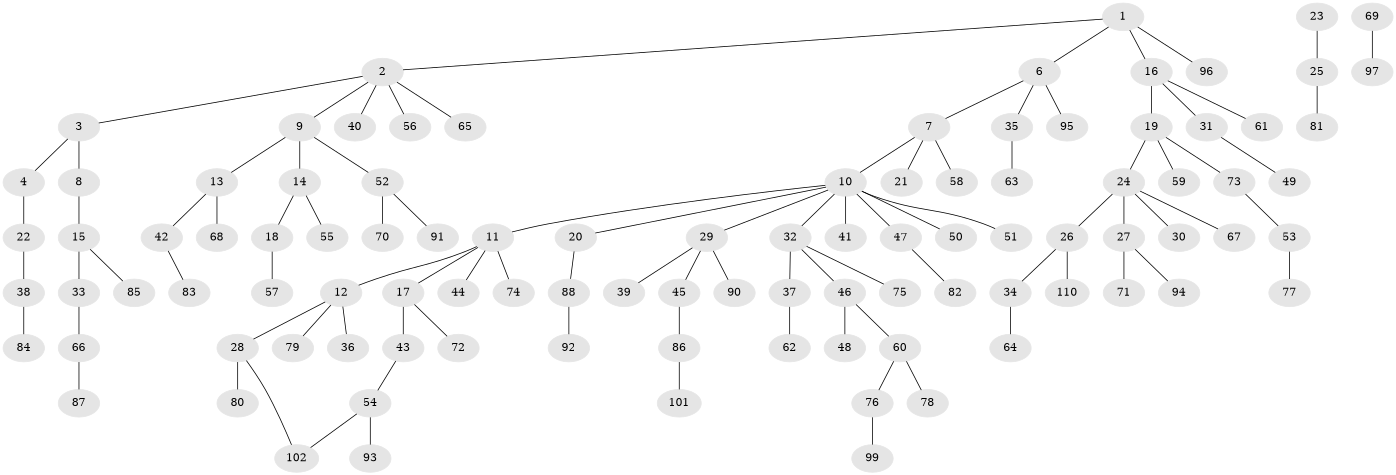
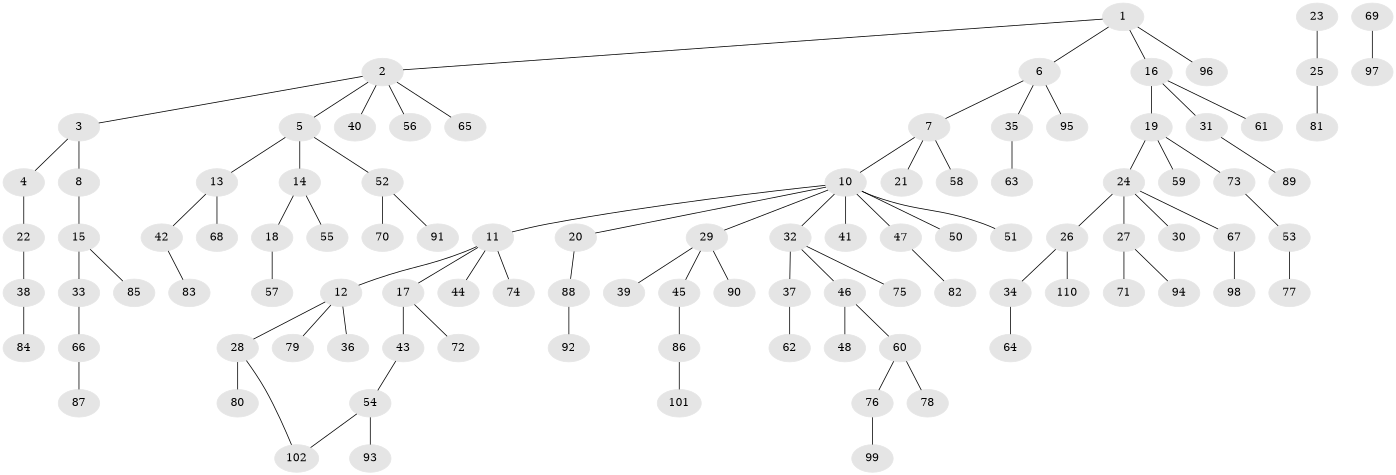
node "9": label "9" -> "5"
node "49": label "49" -> "89"
node "98": added
